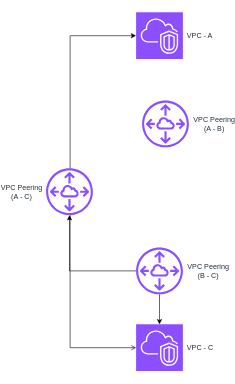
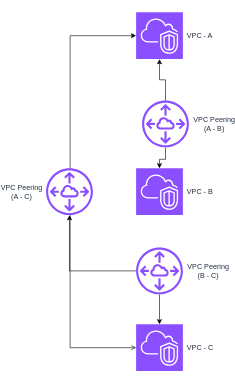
edge "VPC Peering (A - B)" -> "VPC - A": added
edge "VPC Peering (A - B)" -> "VPC - B": added
node "VPC - B": added
